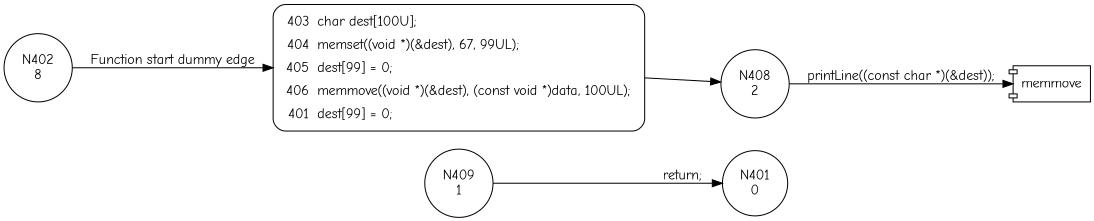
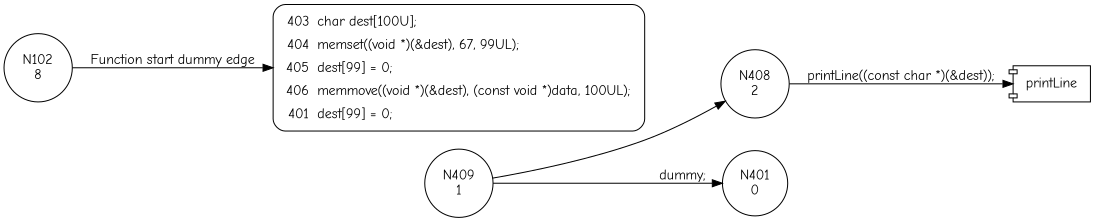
node "N402 8": label "N402 8" -> "N102 8"
edge "403" -> "N408 2": now "N409 1" -> "N408 2"
node "memmove": label "memmove" -> "printLine"
edge "N409 1" -> "N401 0": label "return;" -> "dummy;"
